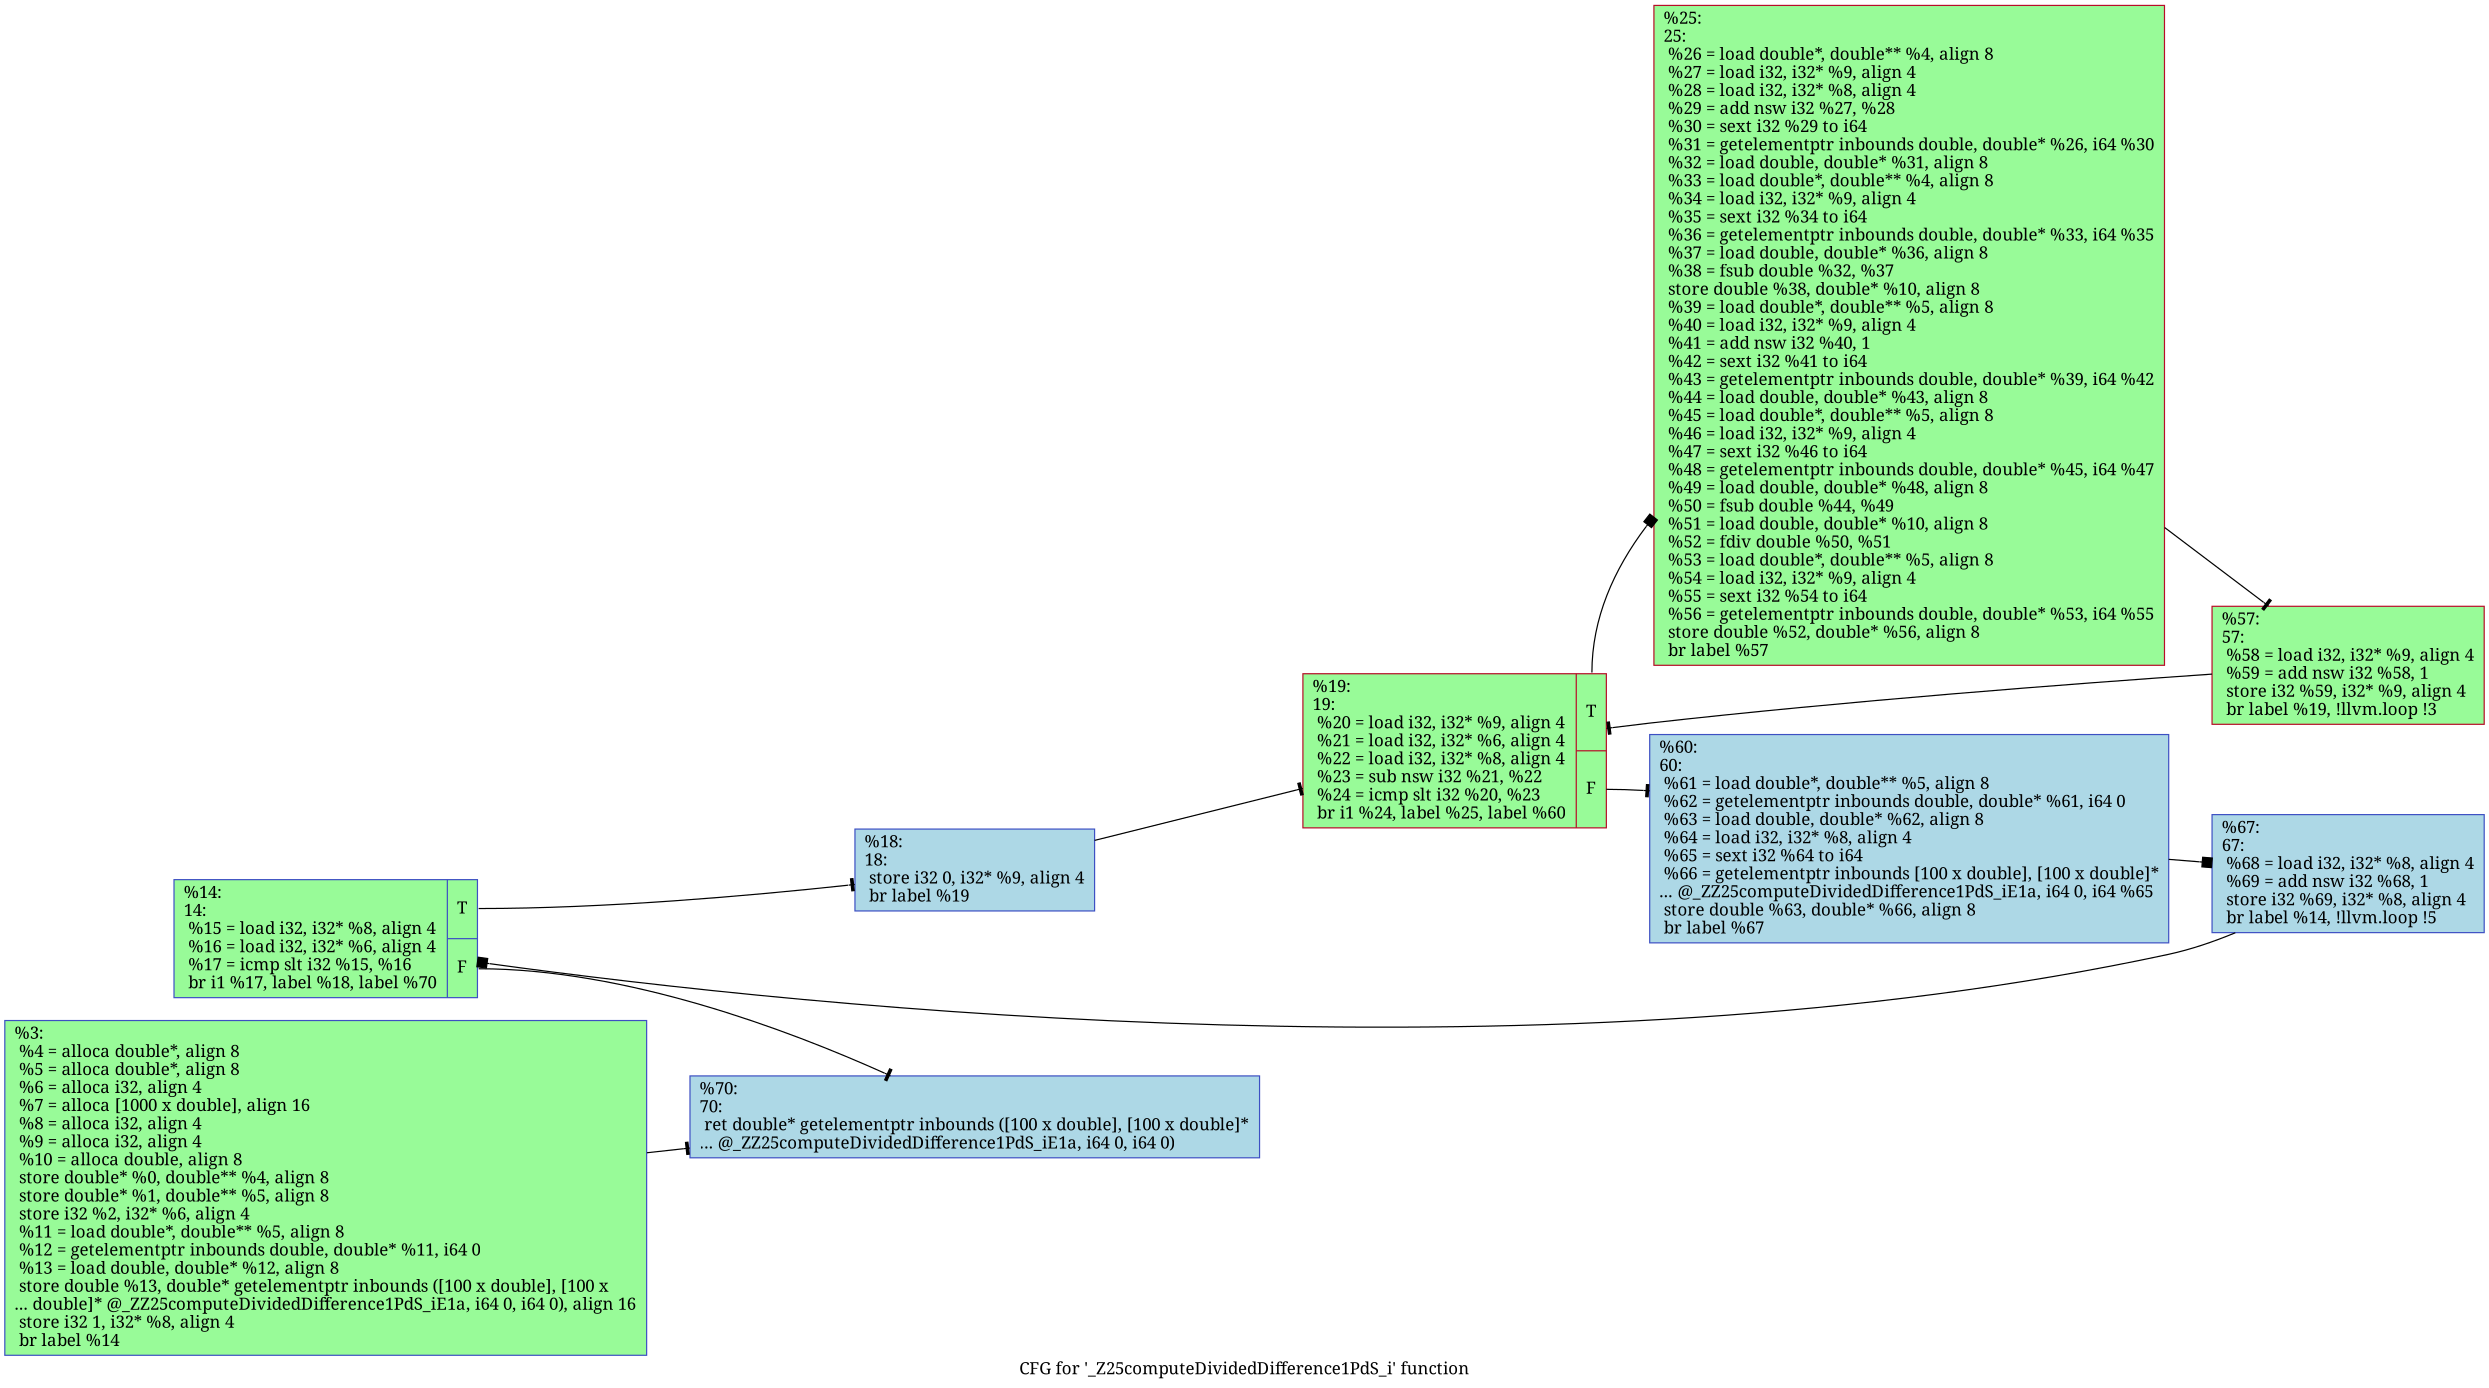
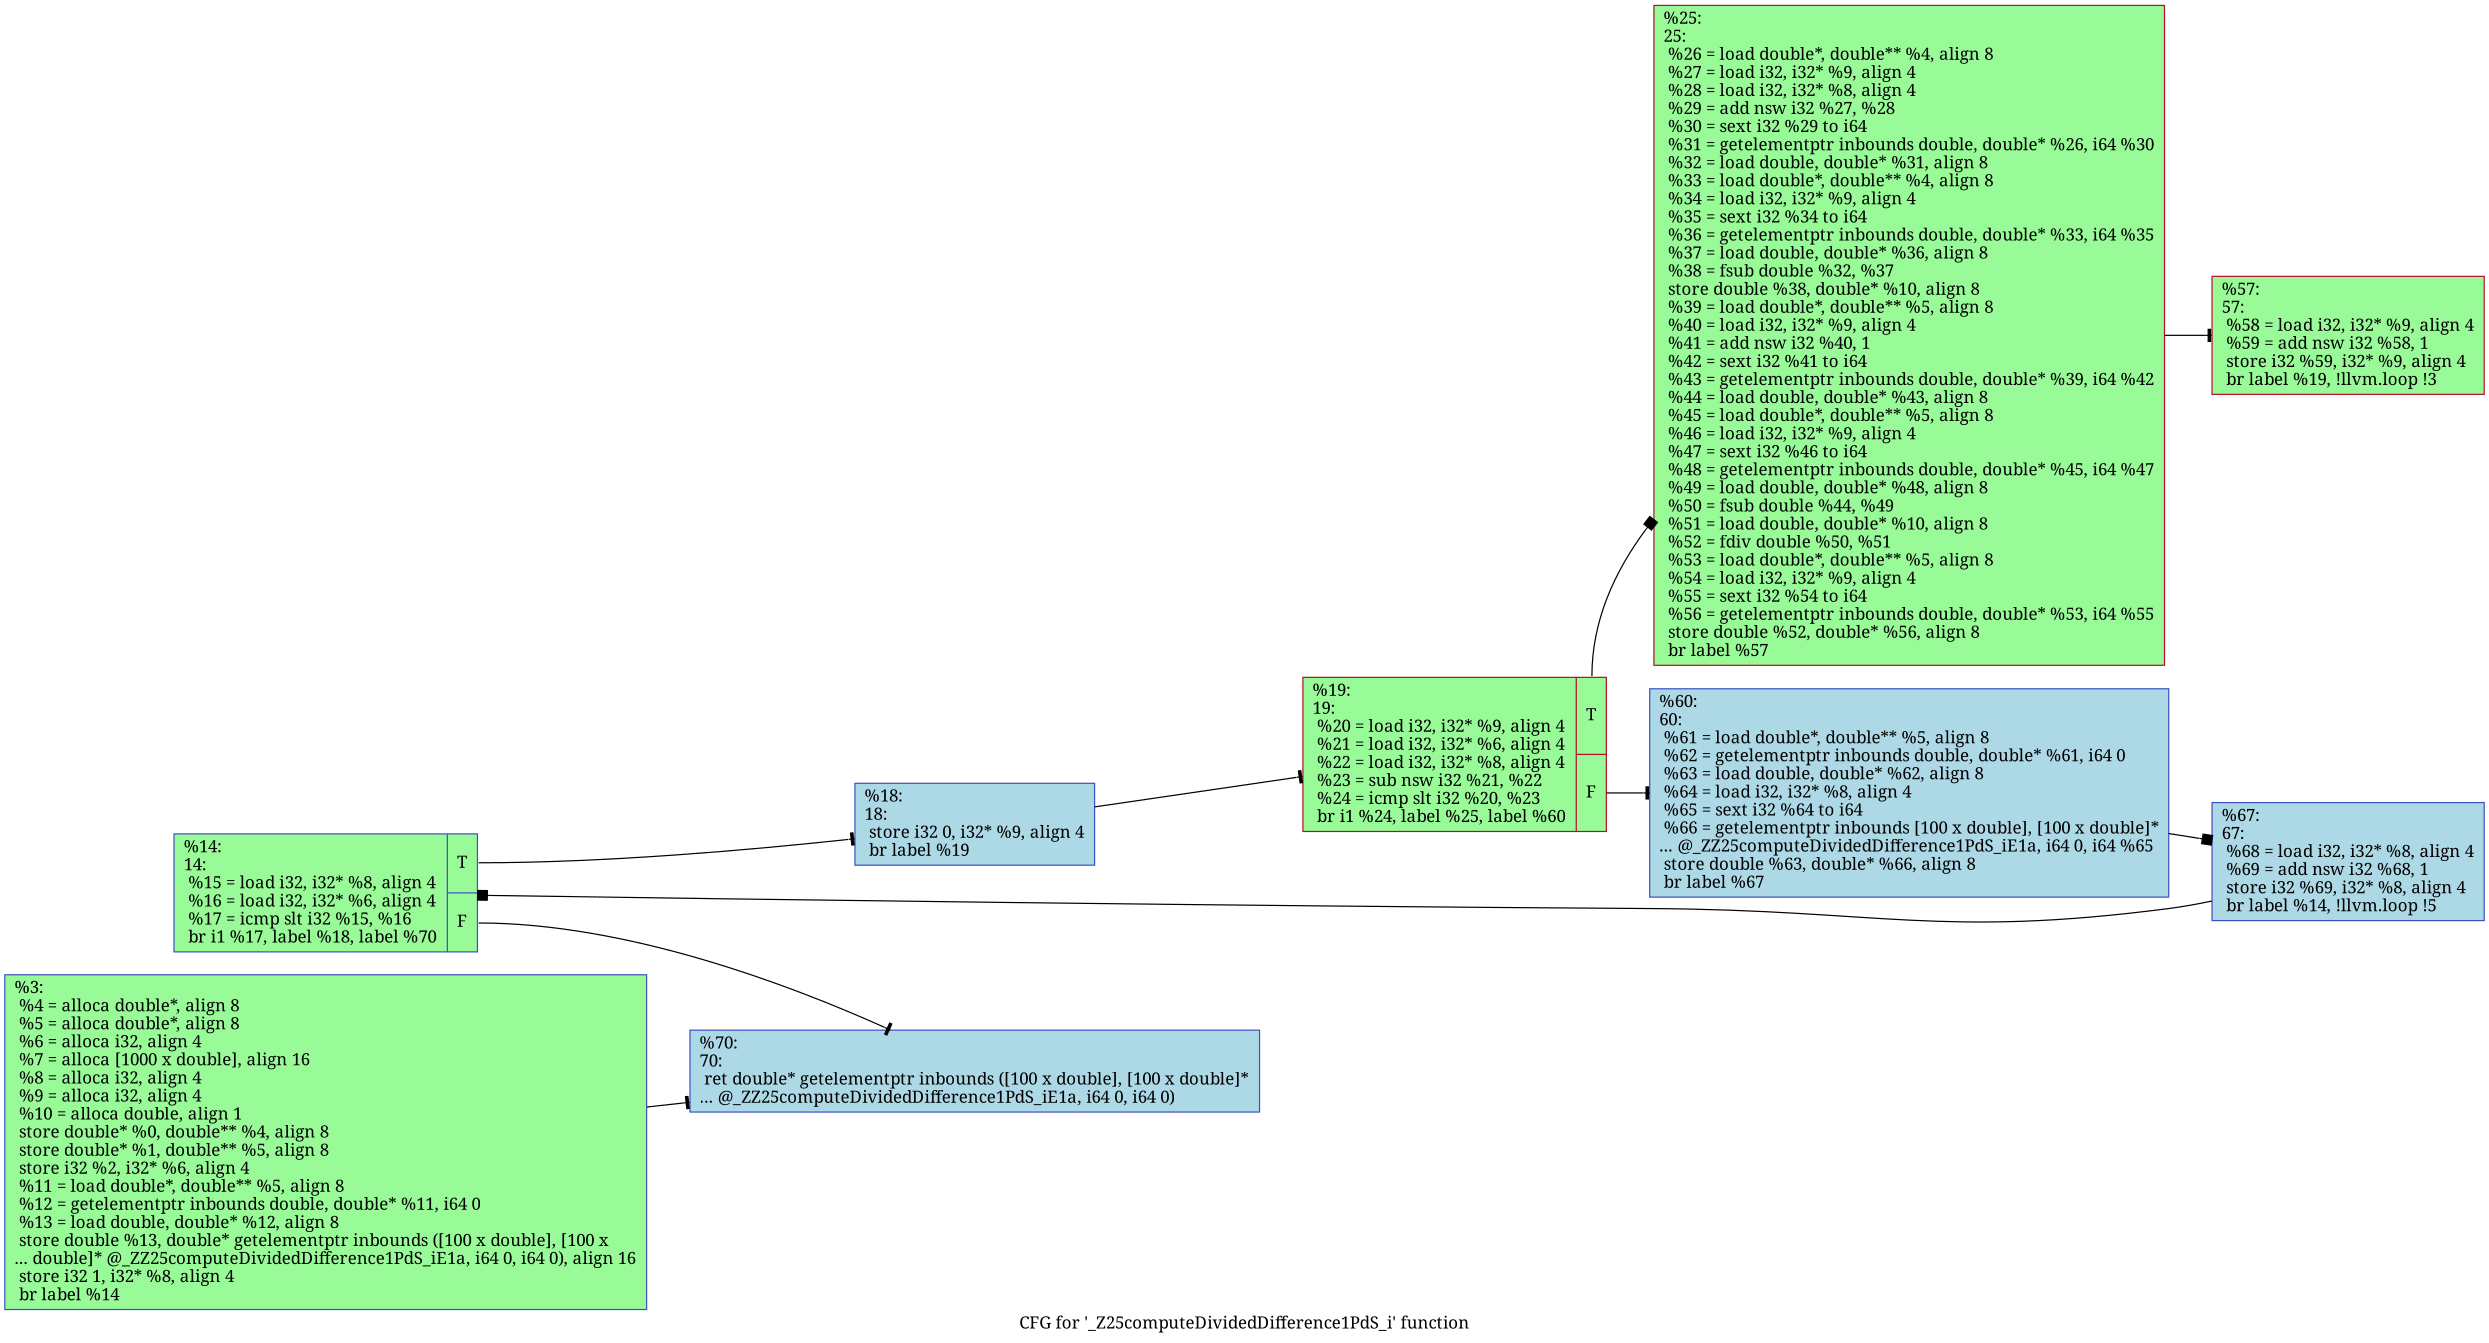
edge "%57:" -> "%19:": removed
node "%3:": text "%10 = alloca double, align 8" -> "%10 = alloca double, align 1"
